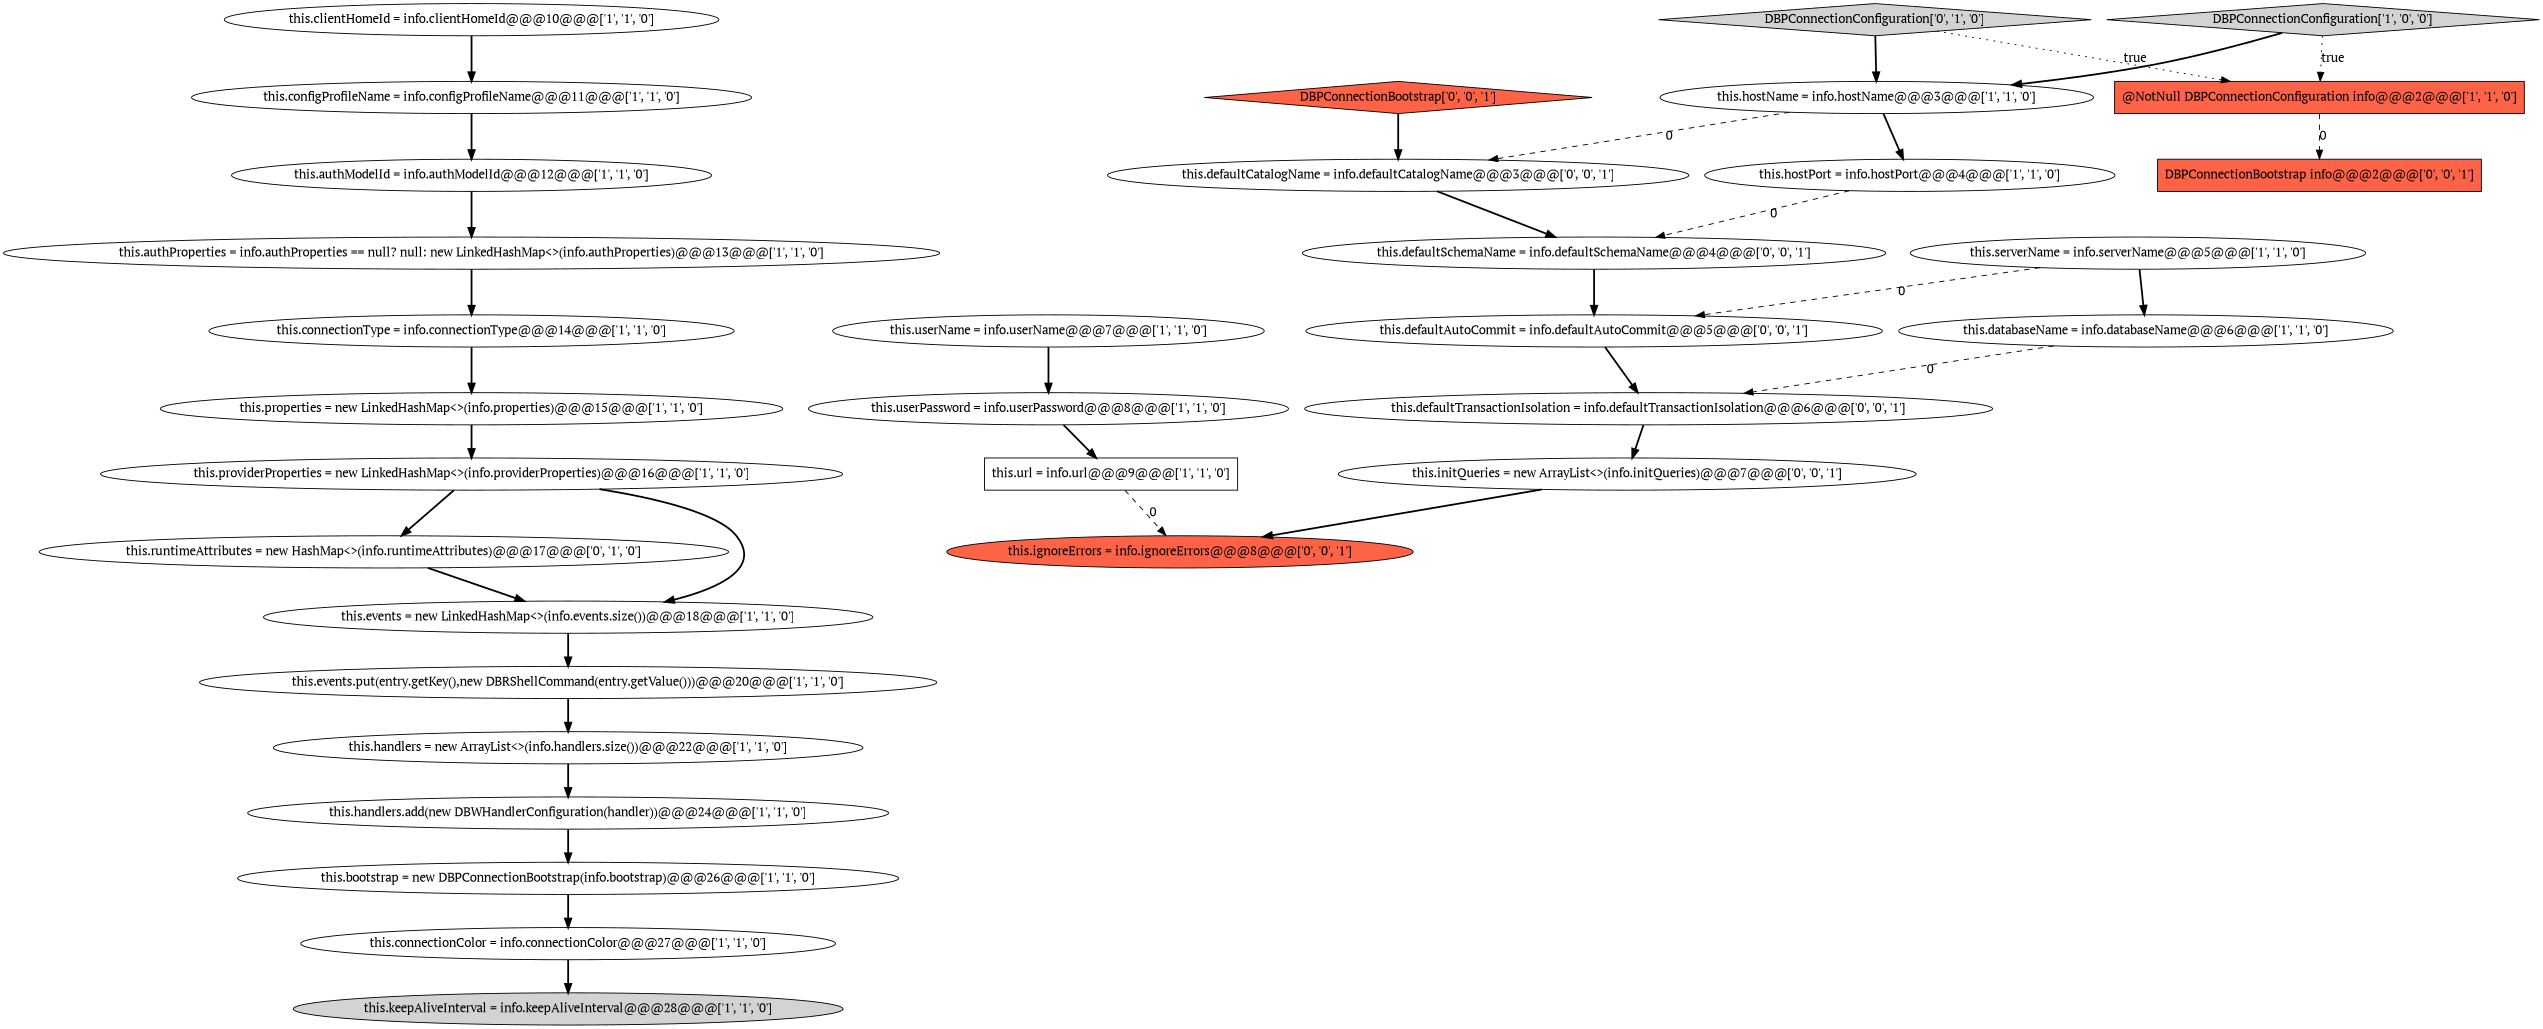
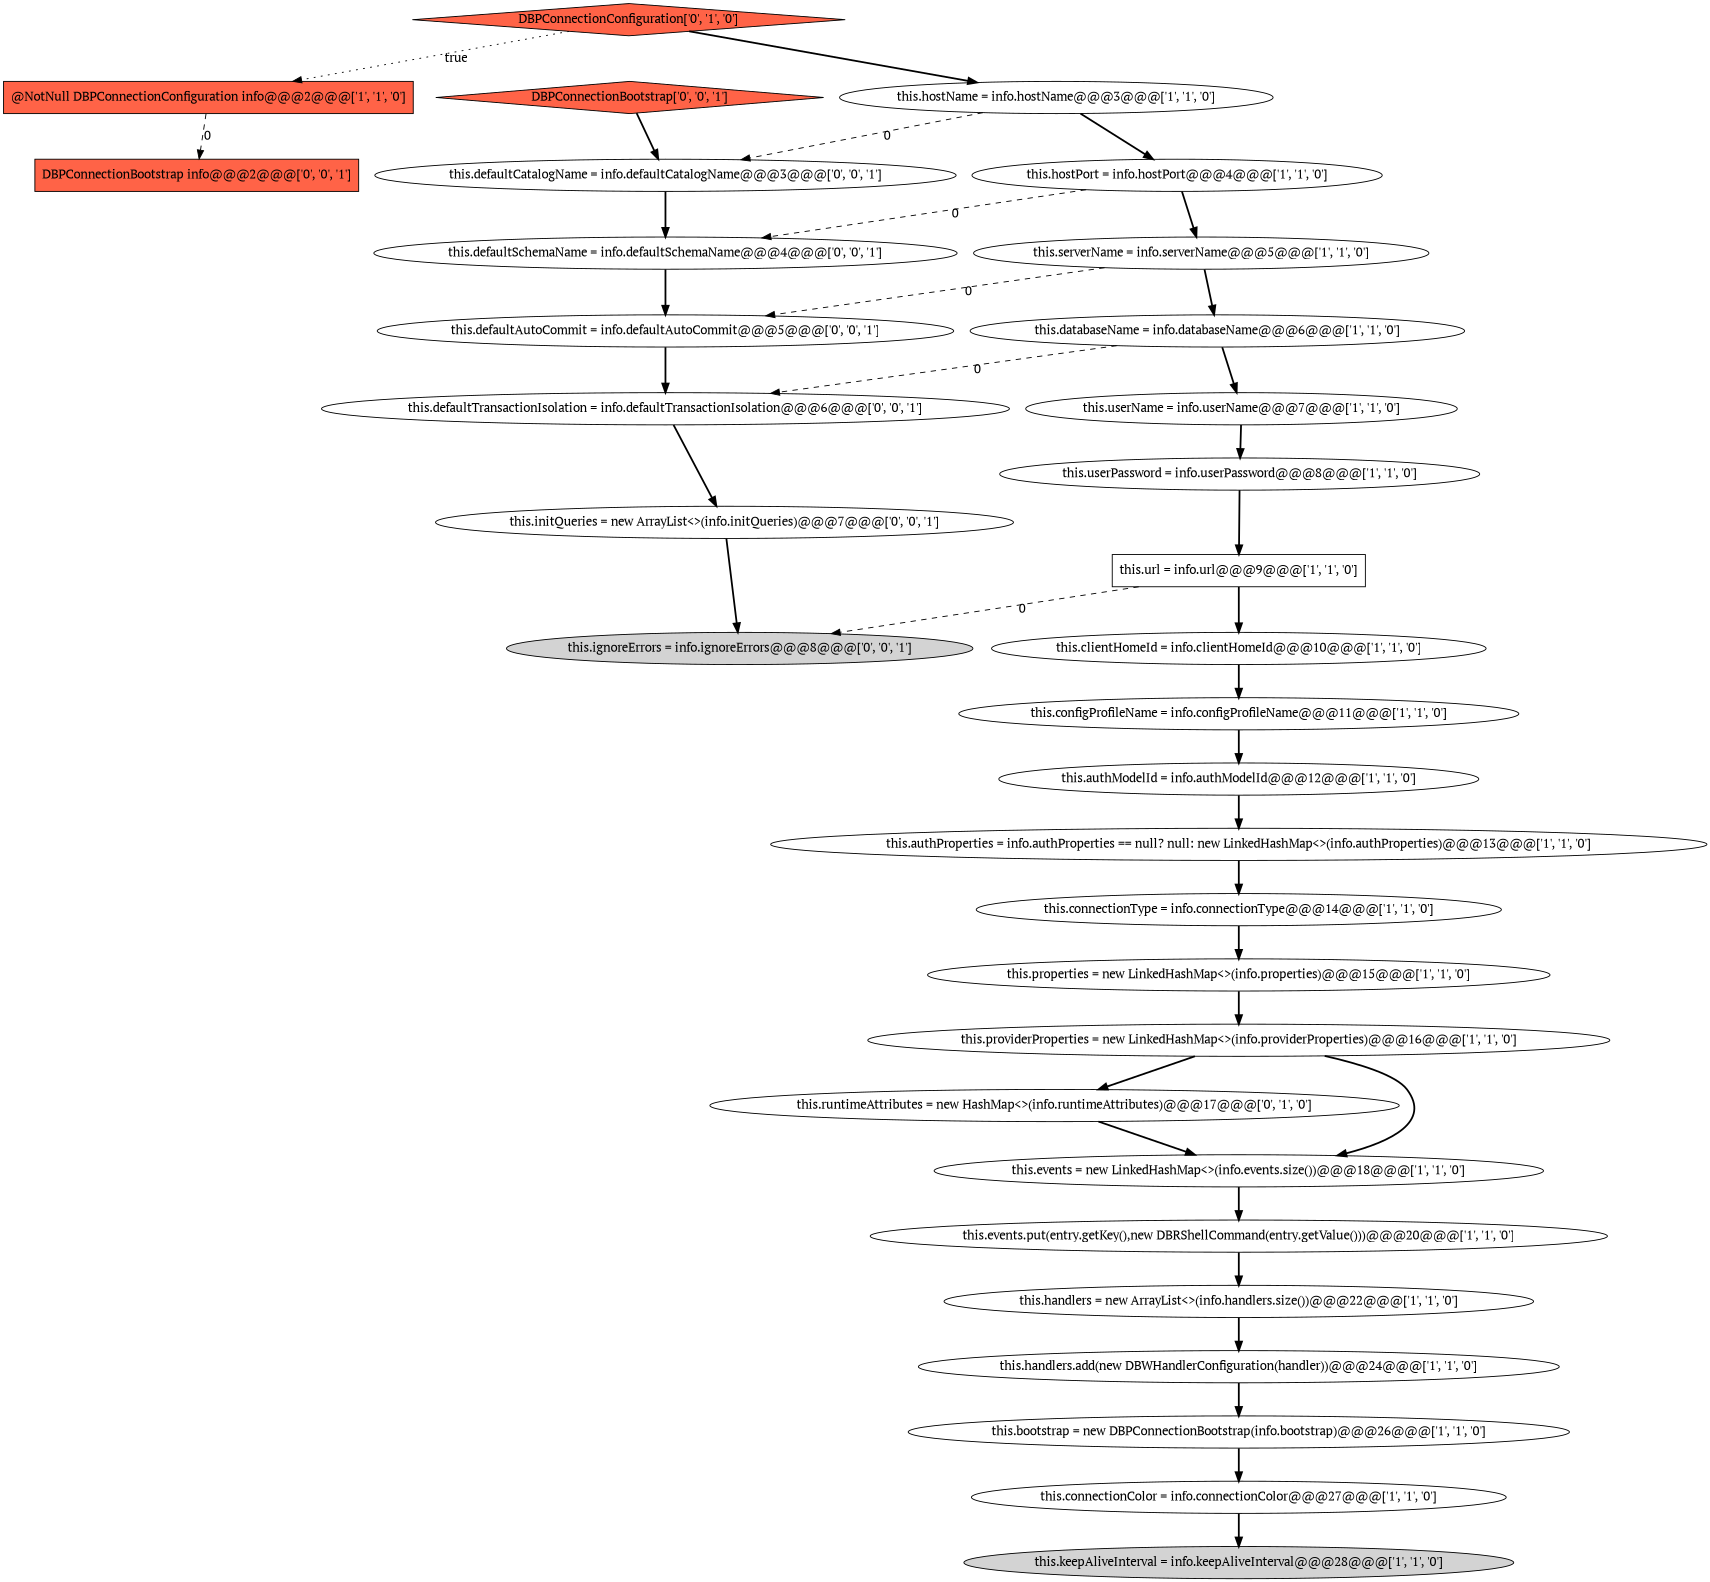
node "DBPConnectionConfiguration['0', '1', '0']": fillcolor lightgray -> tomato
node "DBPConnectionConfiguration['1', '0', '0']": removed
edge "this.hostPort = info.hostPort@@@4@@@['1', '1', '0']" -> "this.serverName = info.serverName@@@5@@@['1', '1', '0']": added
edge "this.databaseName = info.databaseName@@@6@@@['1', '1', '0']" -> "this.userName = info.userName@@@7@@@['1', '1', '0']": added
node "this.ignoreErrors = info.ignoreErrors@@@8@@@['0', '0', '1']": fillcolor tomato -> lightgray
edge "this.url = info.url@@@9@@@['1', '1', '0']" -> "this.clientHomeId = info.clientHomeId@@@10@@@['1', '1', '0']": added
